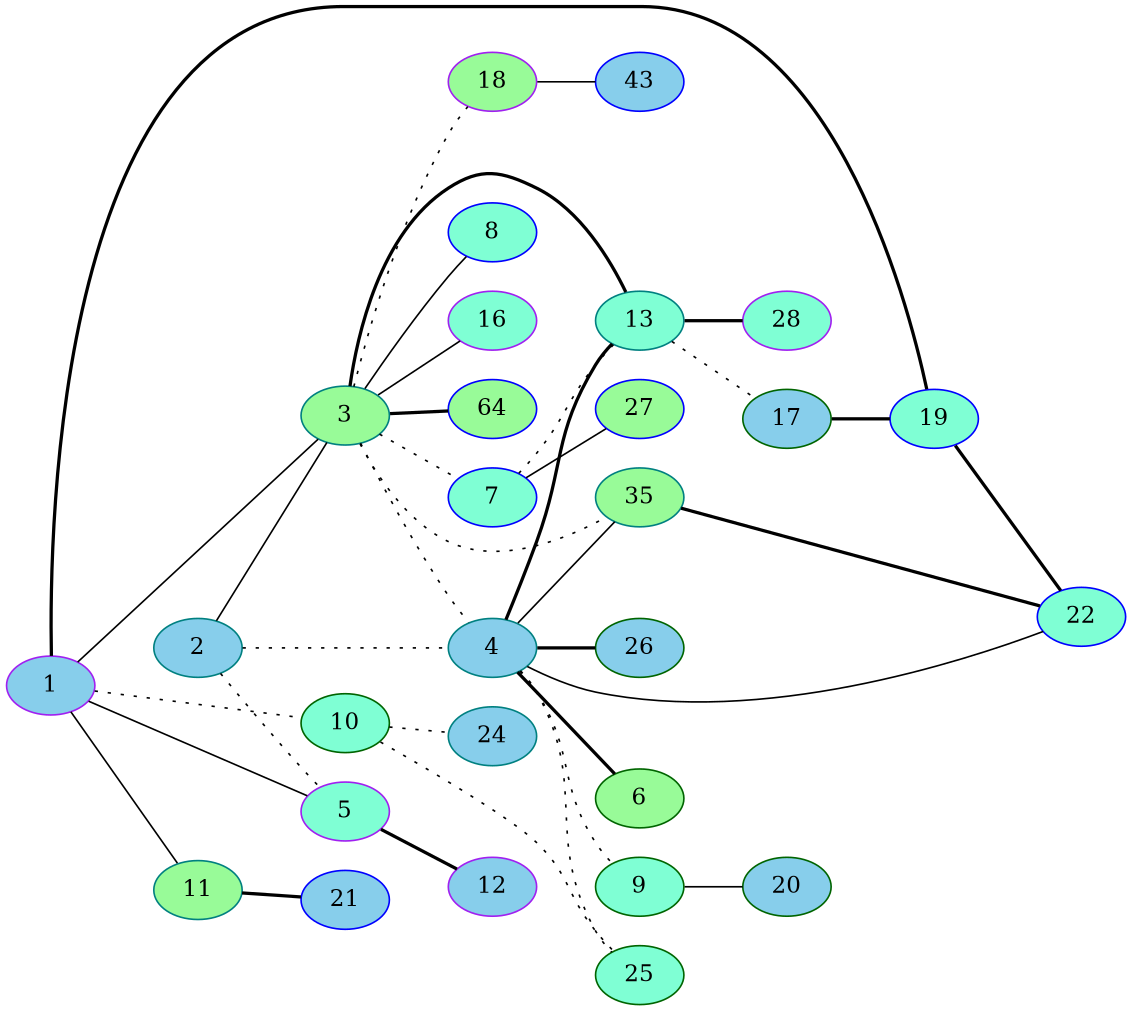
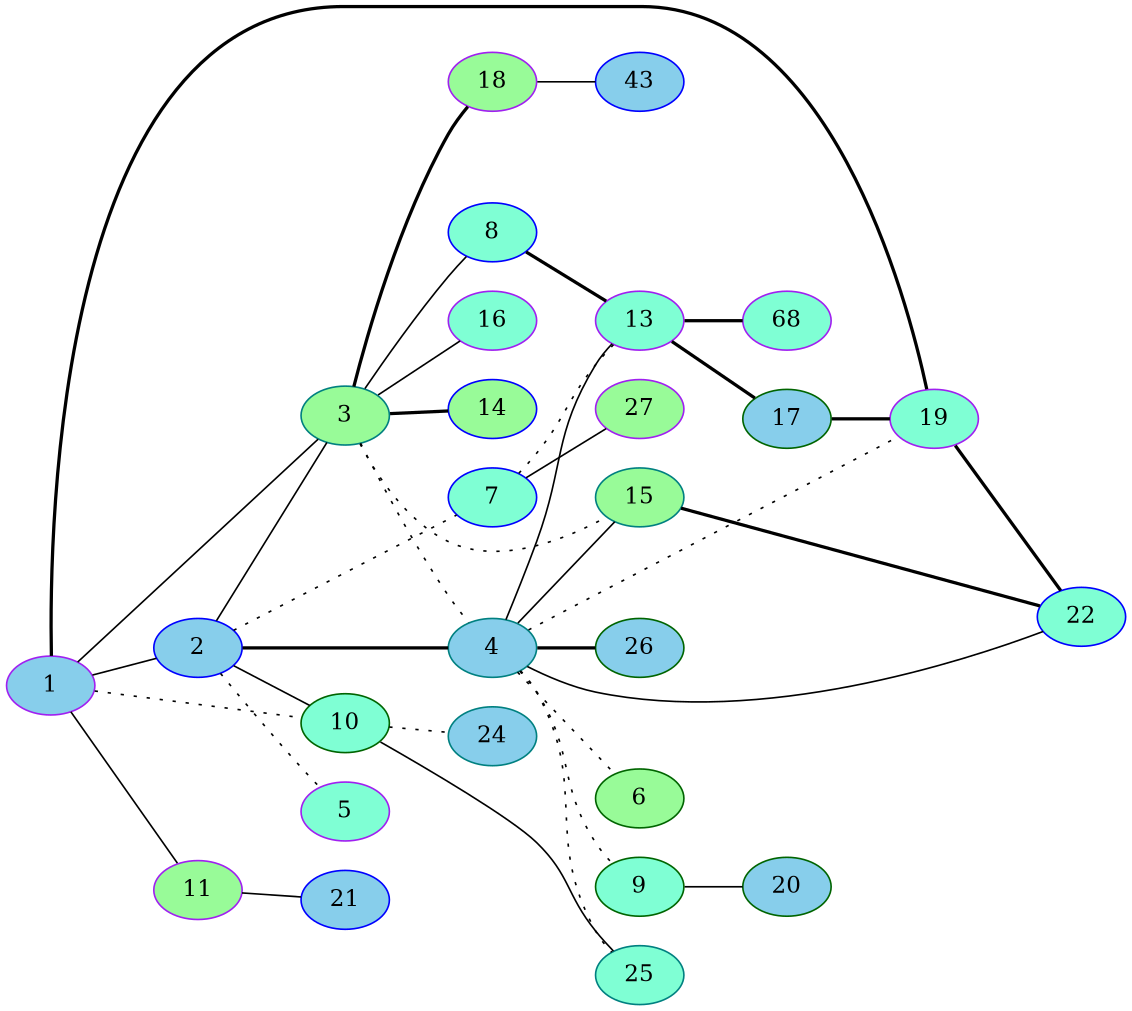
edge "13" -- "3": now "13" -- "8"
edge "18" -- "3": style dotted -> bold
node "13": color teal -> purple
node "28": label "28" -> "68"
edge "13" -- "17": style dotted -> bold
node "64": label "64" -> "14"
node "27": color blue -> purple
node "19": color blue -> purple
edge "3" -- "7": now "2" -- "7"
edge "13" -- "4": style bold -> solid
node "35": label "35" -> "15"
edge "19" -- "4": added
node "2": color teal -> blue
edge "2" -- "4": style dotted -> bold
edge "2" -- "10": added
edge "4" -- "6": style bold -> dotted
edge "1" -- "5": now "1" -- "2"
edge "10" -- "25": style dotted -> solid
node "12": removed
node "11": color teal -> purple
edge "11" -- "21": style bold -> solid
node "25": color darkgreen -> teal
